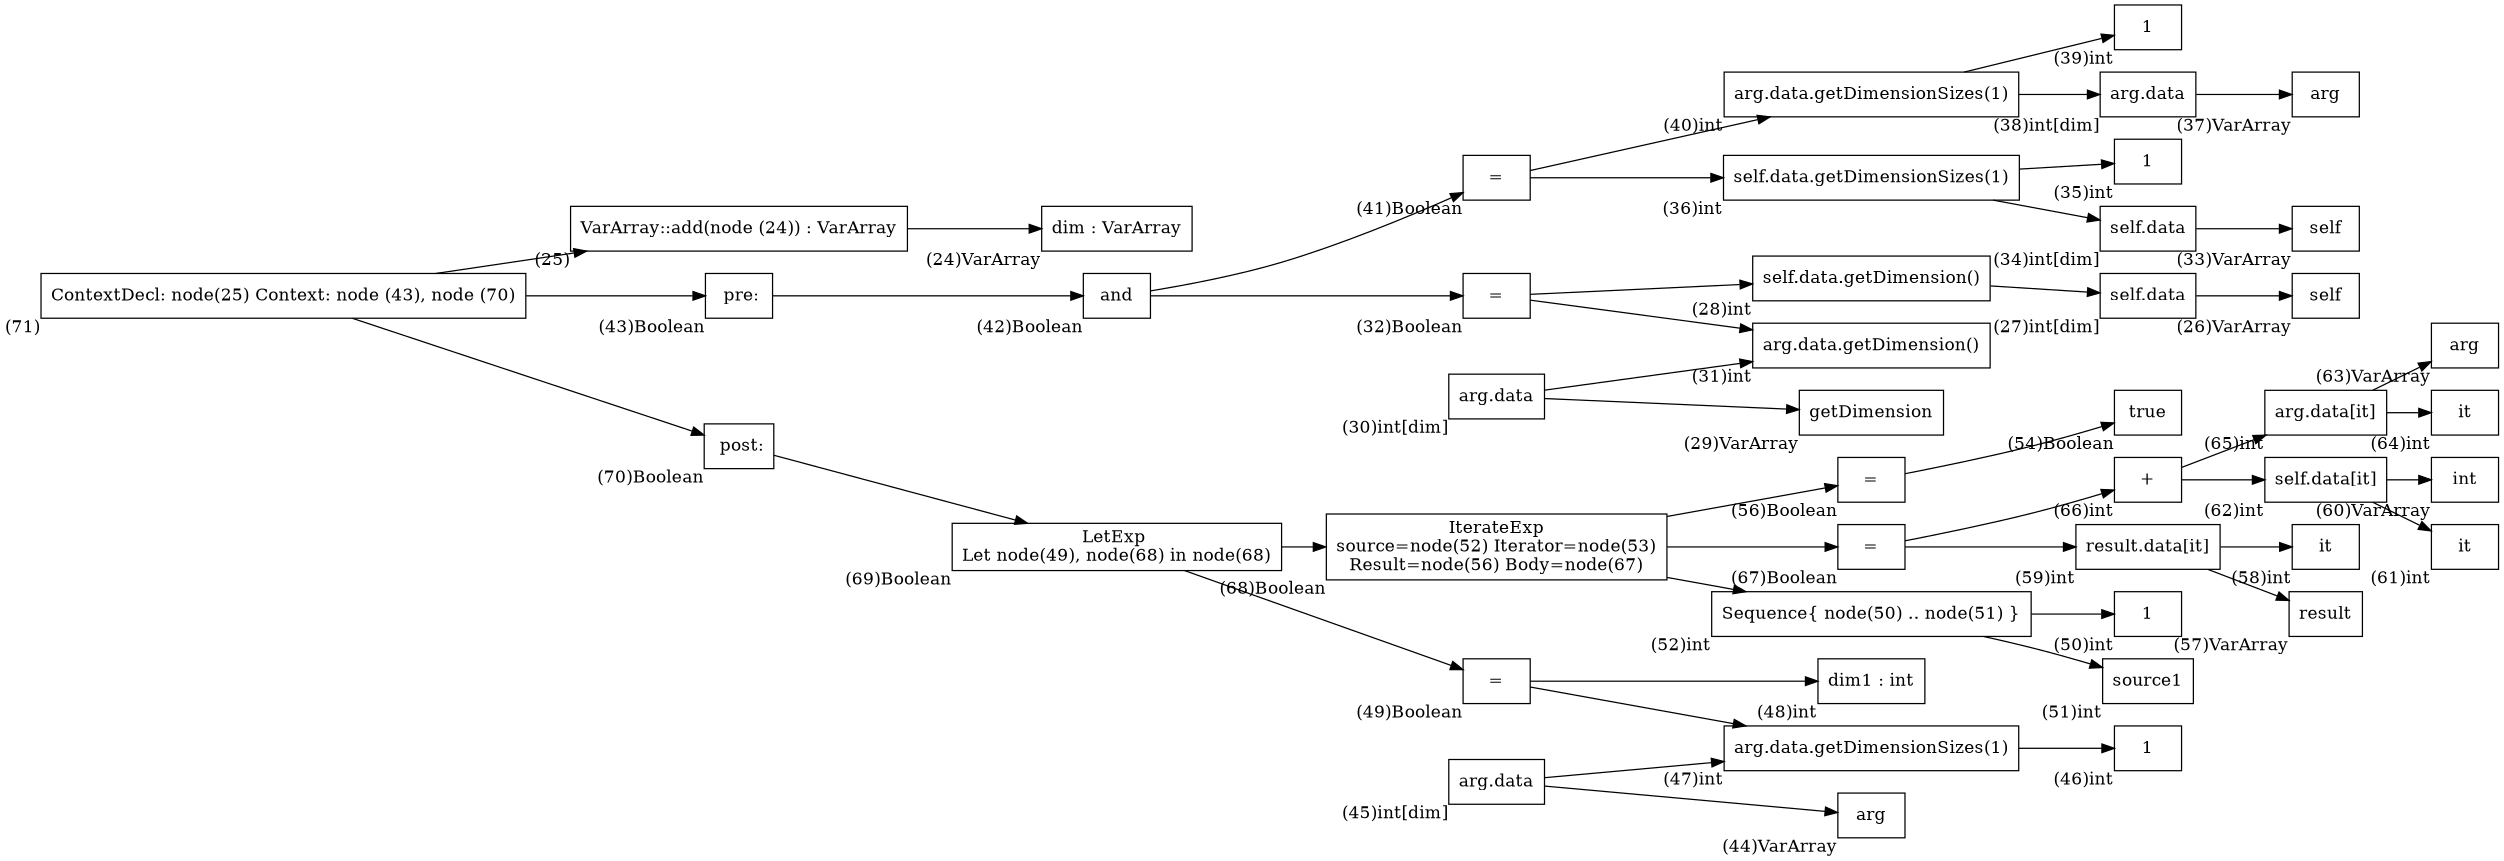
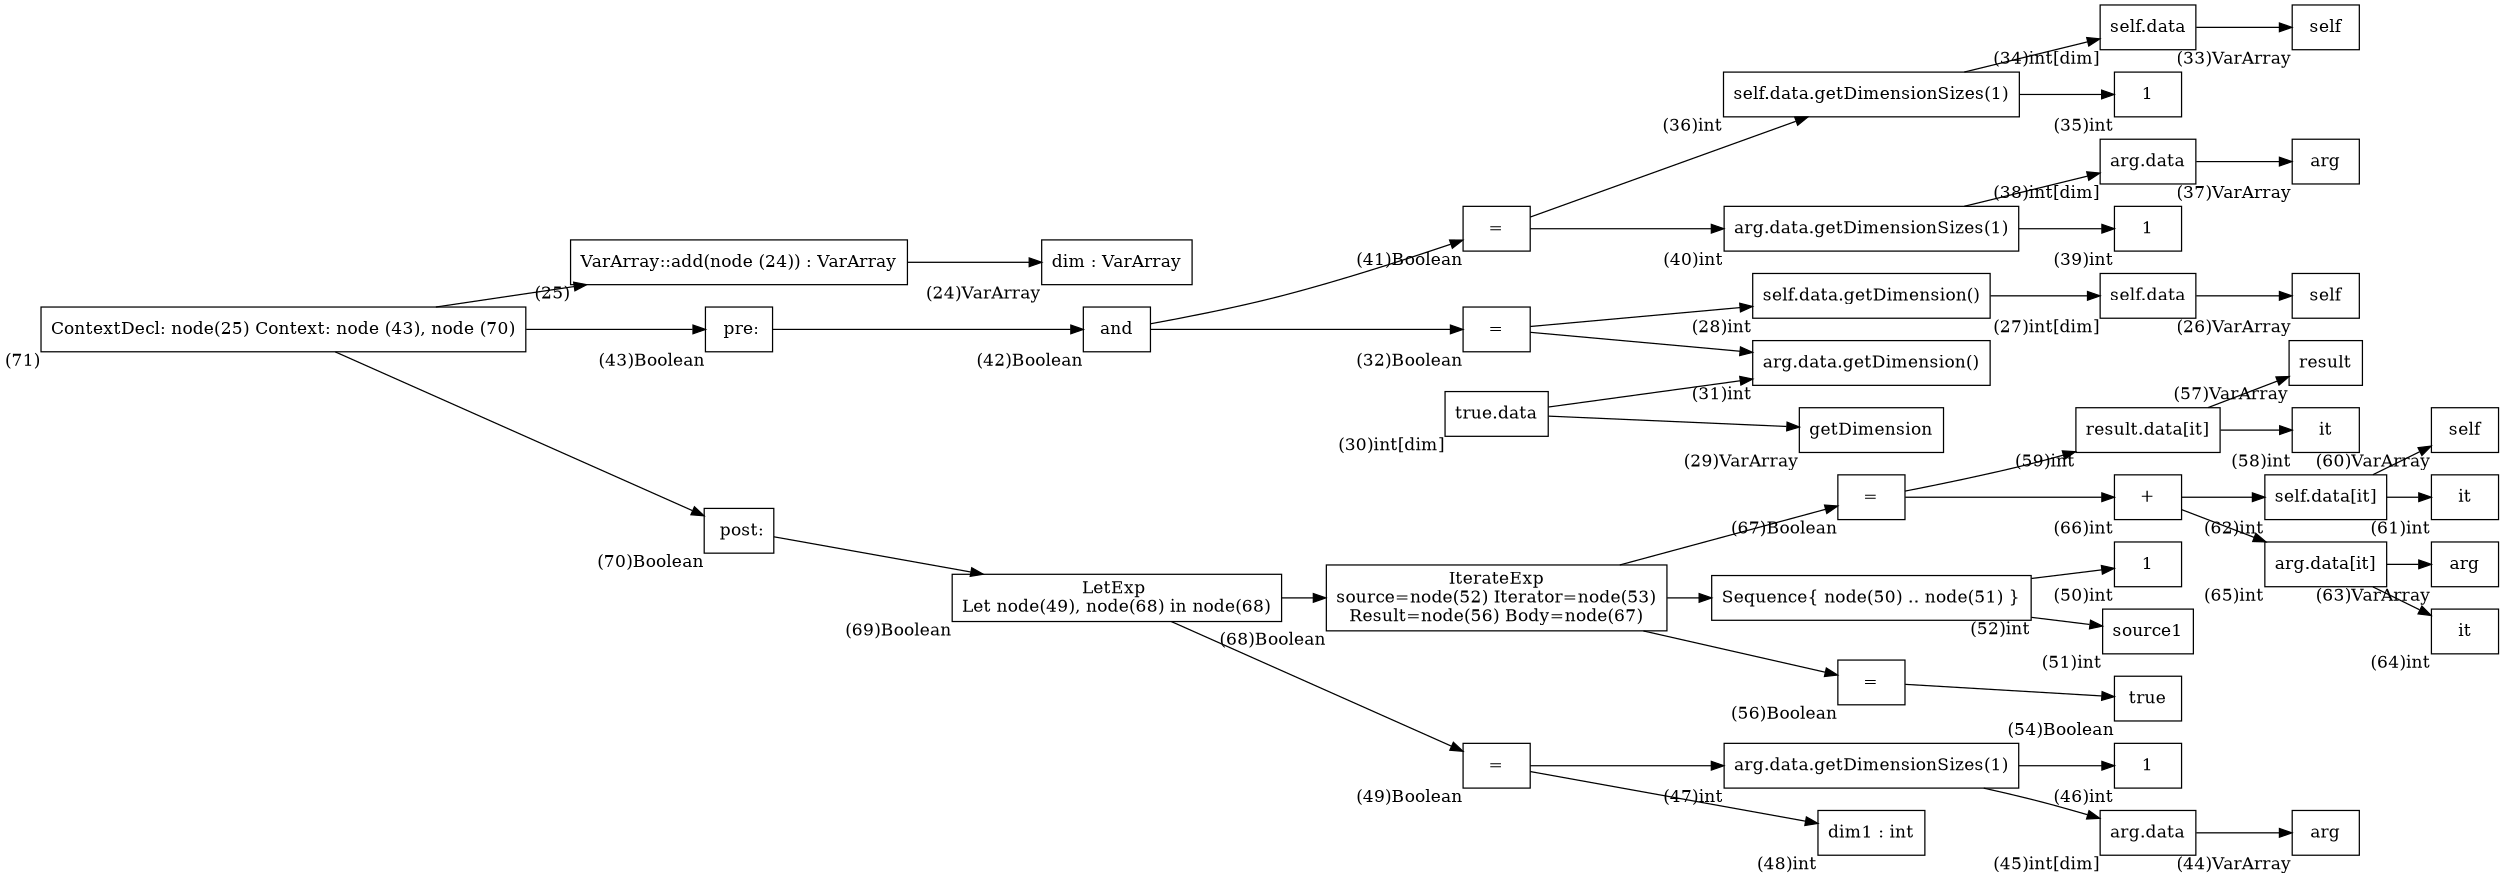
node "arg.data (30)int[dim]": label "arg.data (30)int[dim]" -> "true.data (30)int[dim]"
node "int (60)VarArray": label "int (60)VarArray" -> "self (60)VarArray"
edge "arg.data (45)int[dim]" -> "arg.data.getDimensionSizes(1) (47)int": reversed
